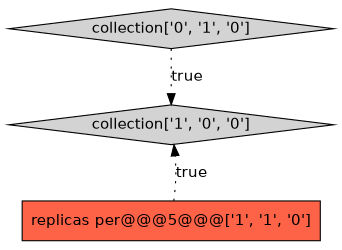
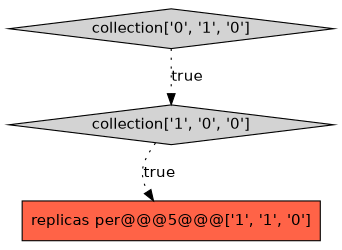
edge "replicas per@@@5@@@['1', '1', '0']" -> "collection['1', '0', '0']": reversed
